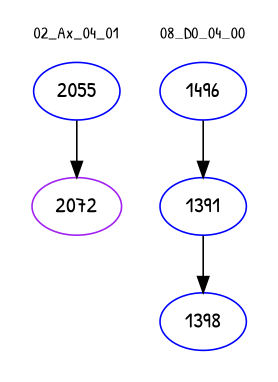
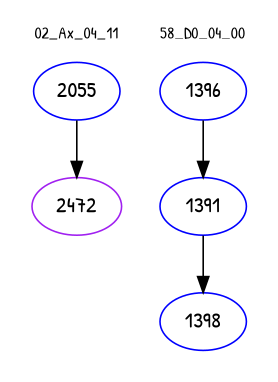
cluster "02_Ax_04_01": label "02_Ax_04_01" -> "02_Ax_04_11"
cluster "08_D0_04_00": label "08_D0_04_00" -> "58_D0_04_00"
node "1496": label "1496" -> "1396"
node "2072": label "2072" -> "2472"
